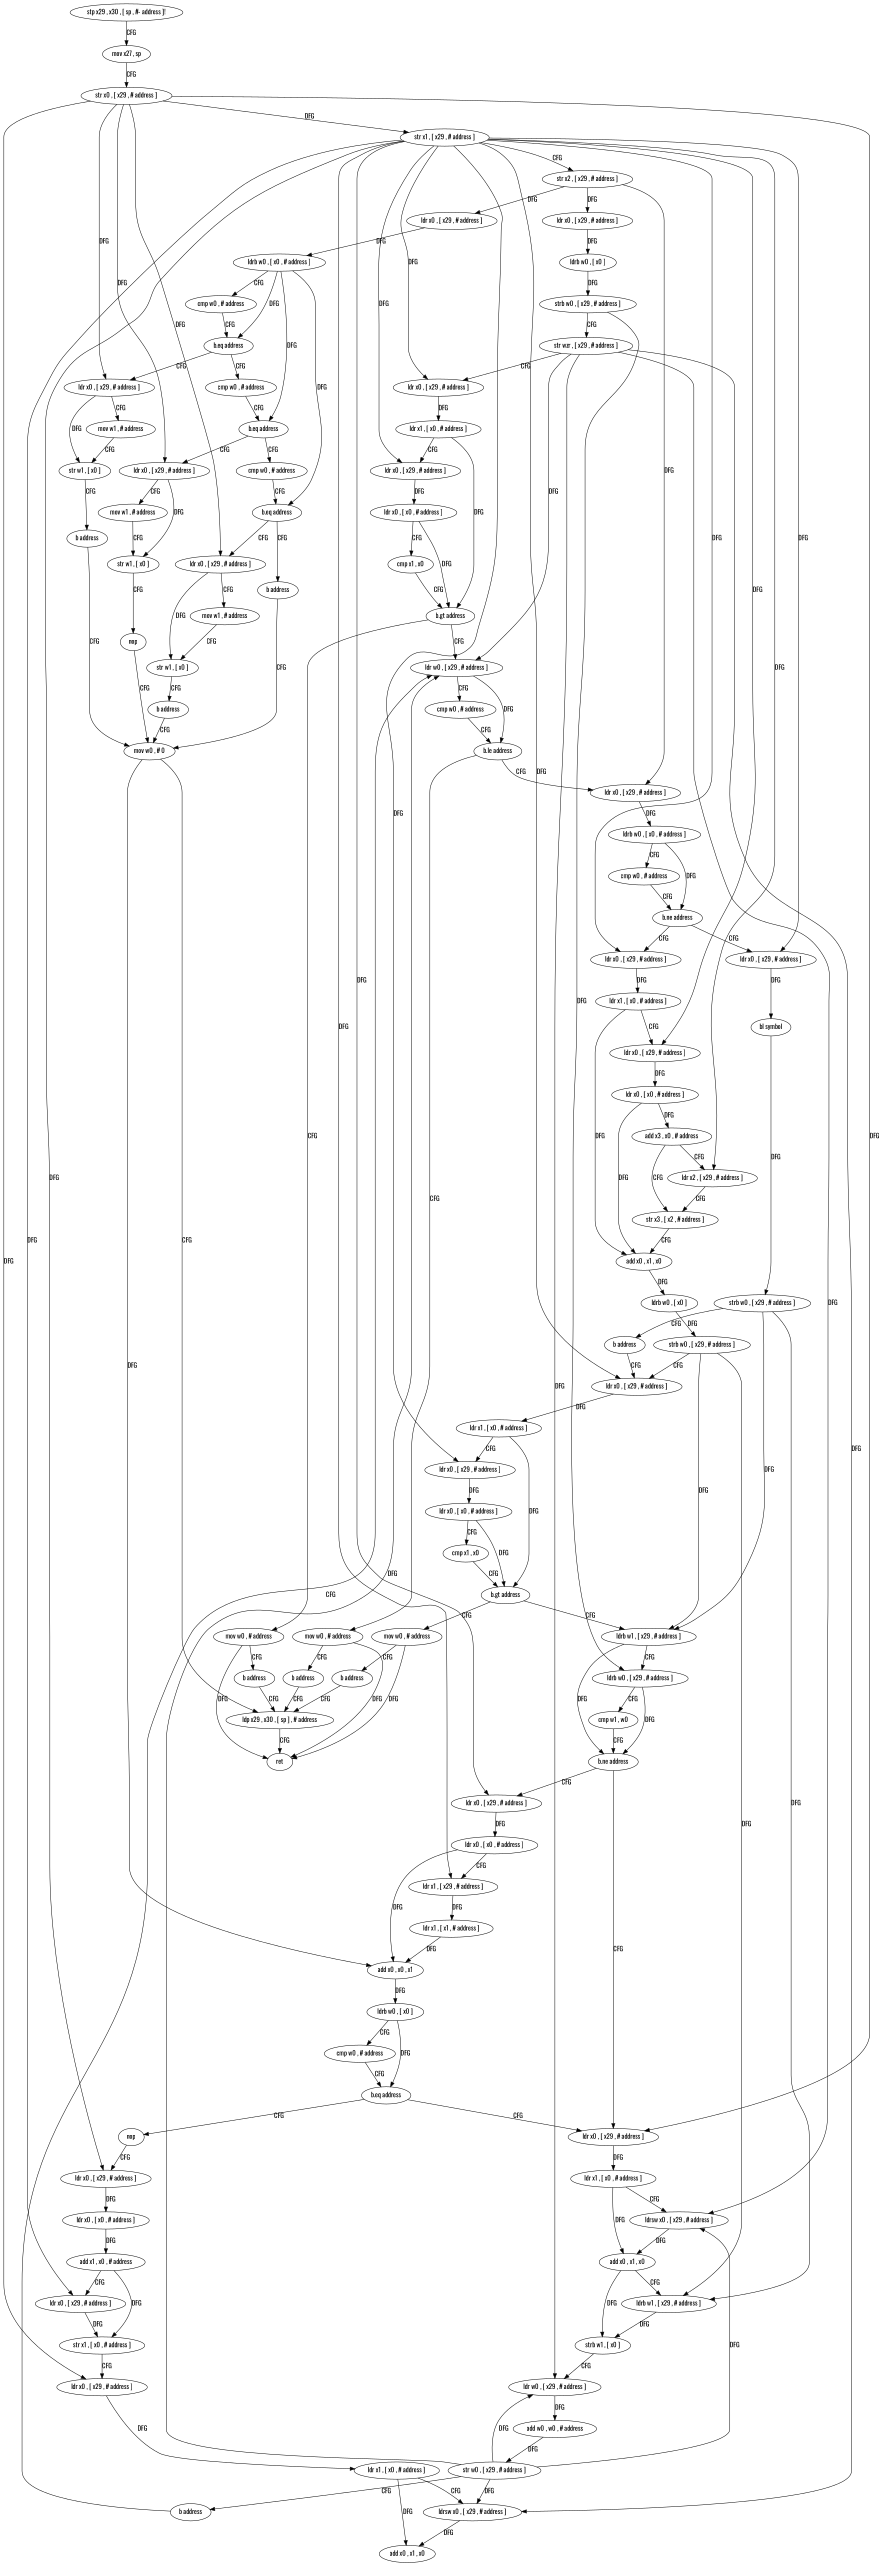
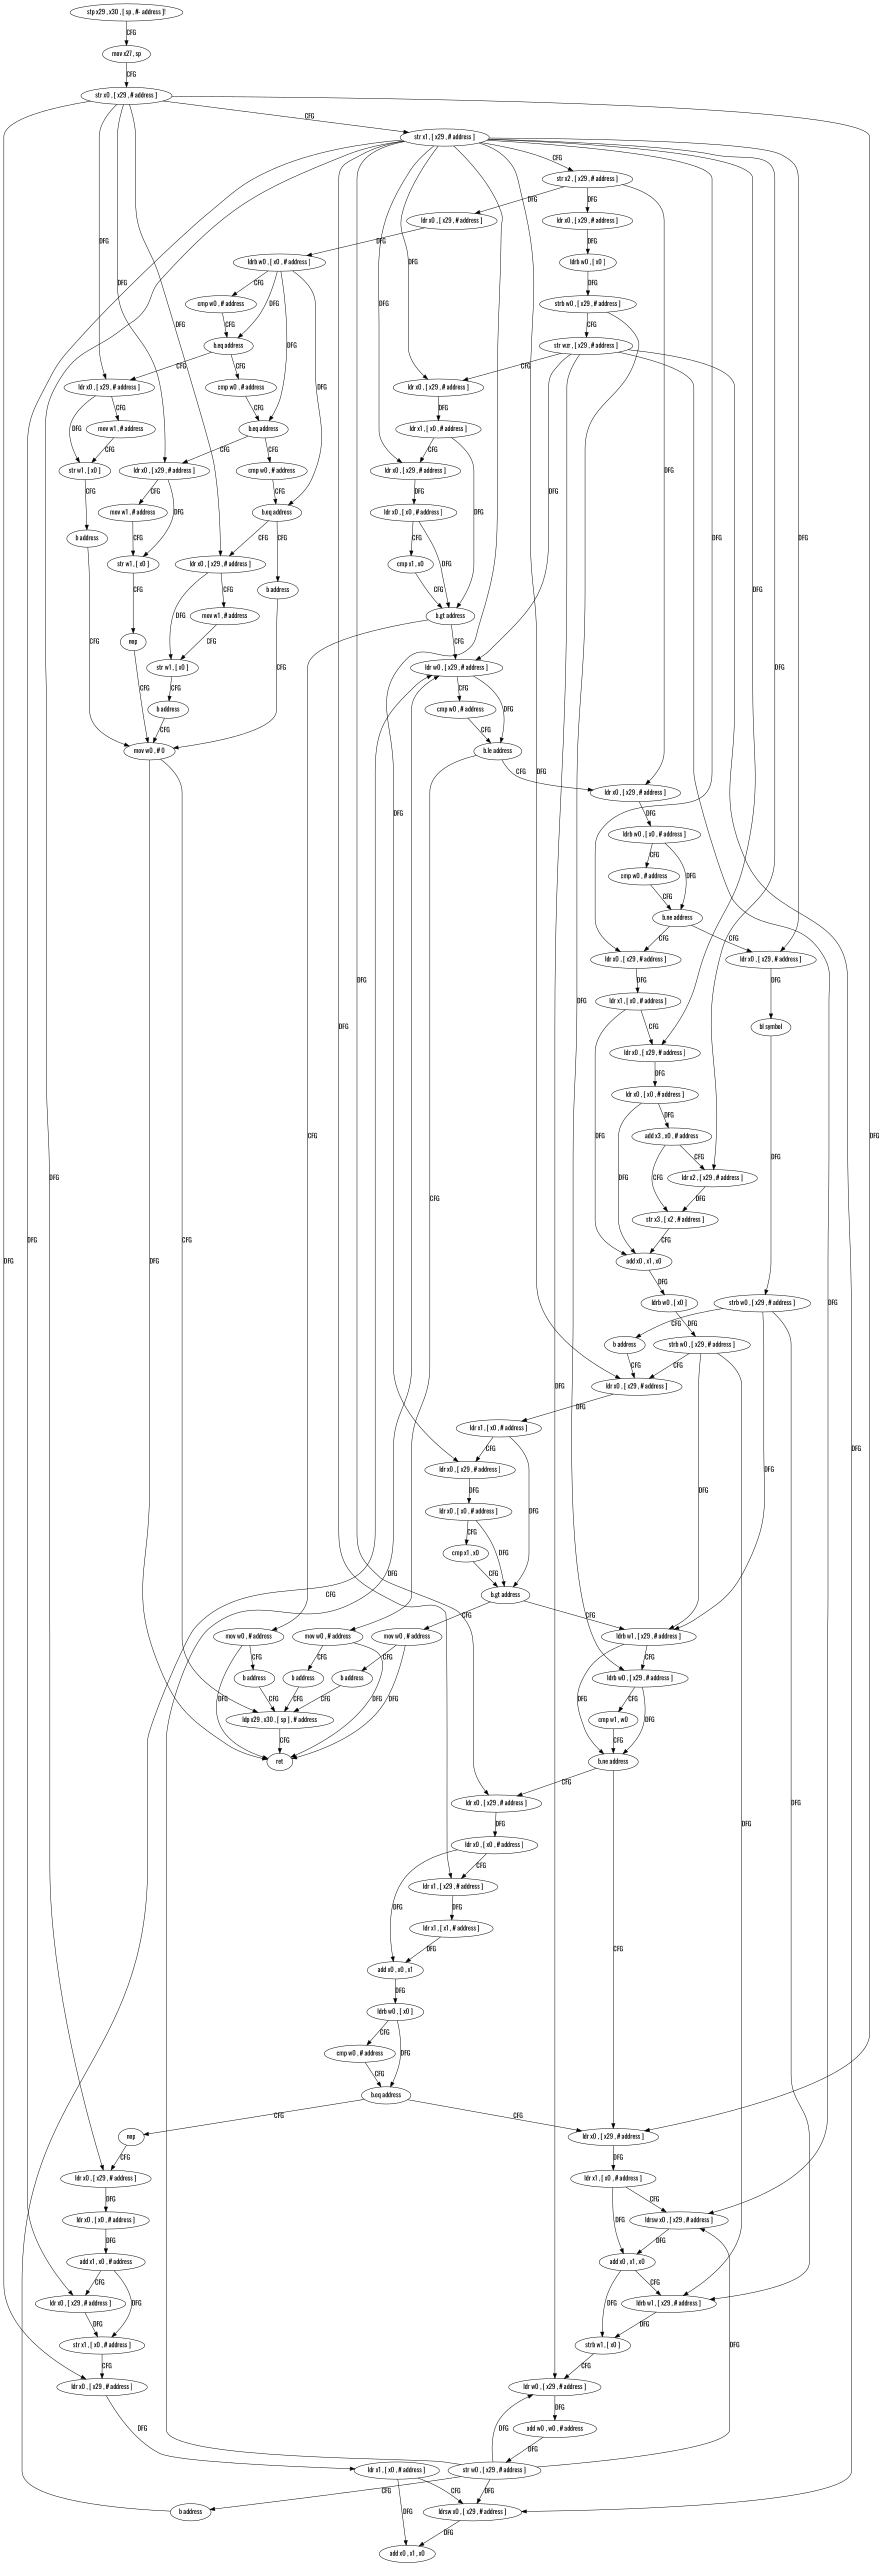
edge "str x0 , [ x29 , # address ]" -> "str x1 , [ x29 , # address ]": label "DFG" -> "CFG"
edge "ldr x2 , [ x29 , # address ]" -> "str x3 , [ x2 , # address ]": label "CFG" -> "DFG"
edge "mov w0 , # 0" -> "add x0 , x0 , x1": now "mov w0 , # 0" -> "ret"
